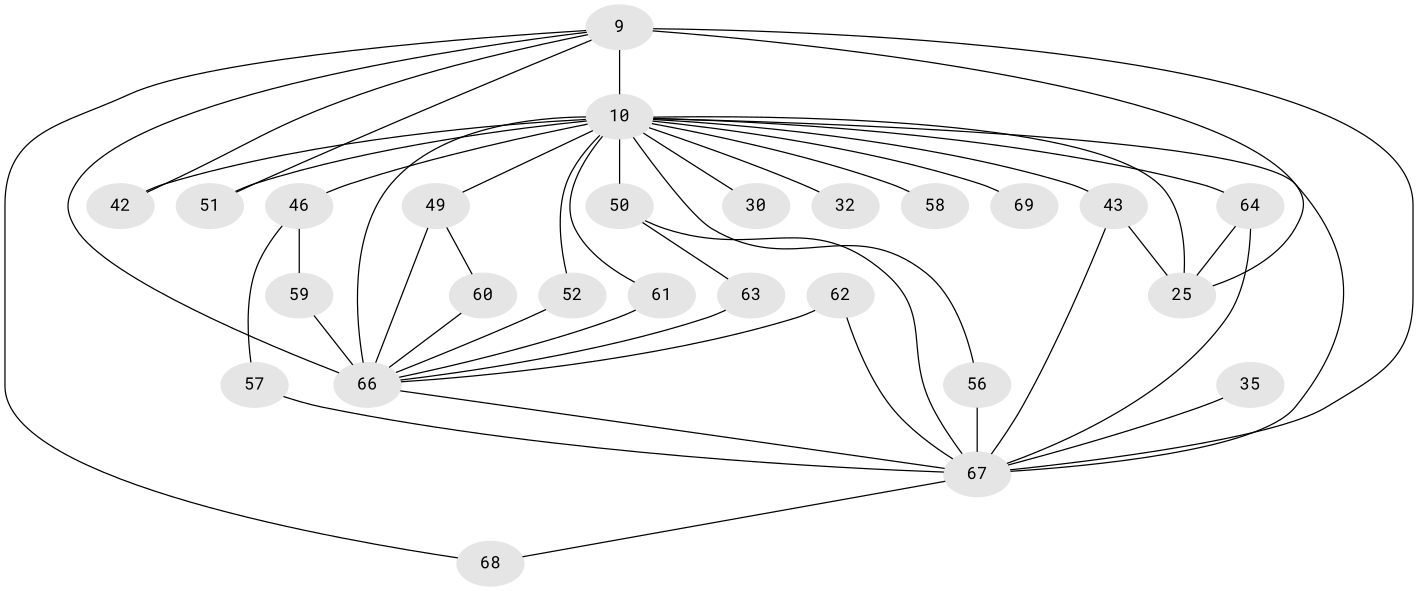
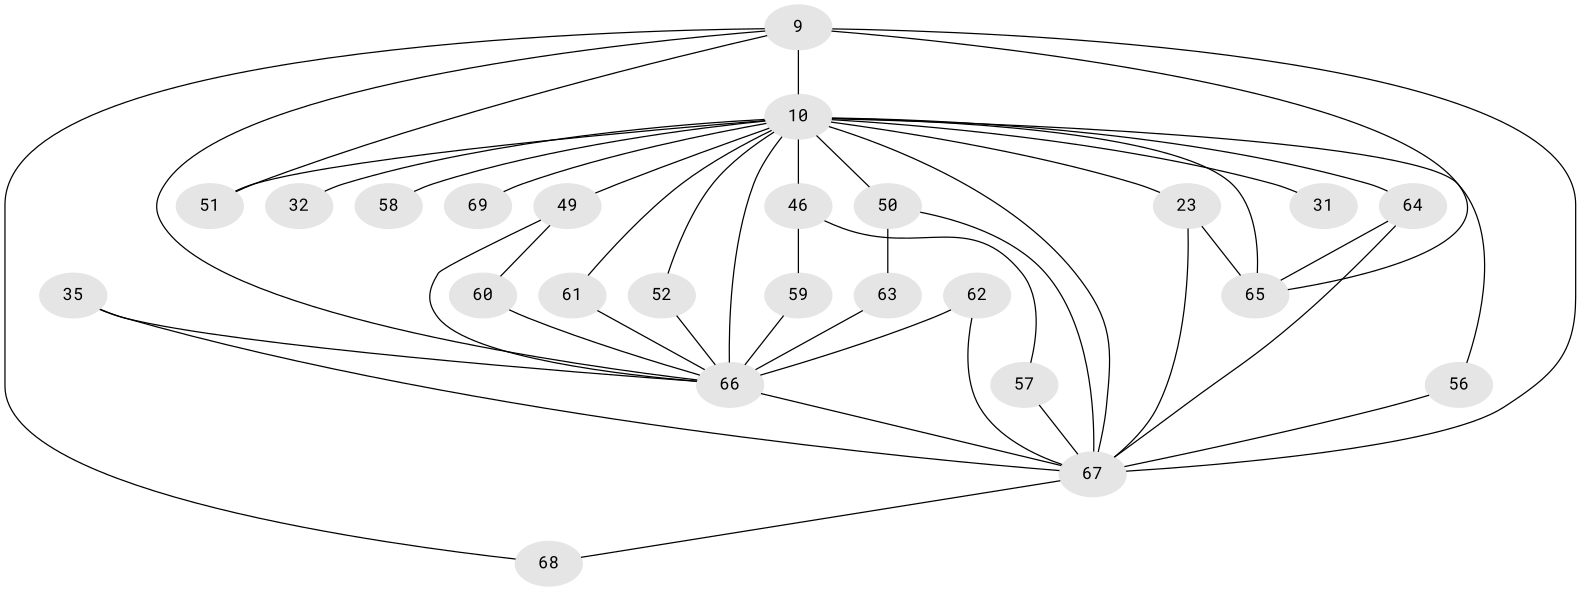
node "42": removed
node "30": label "30" -> "31"
node "43": label "43" -> "23"
node "25": label "25" -> "65"
edge "35" -- "66": added
